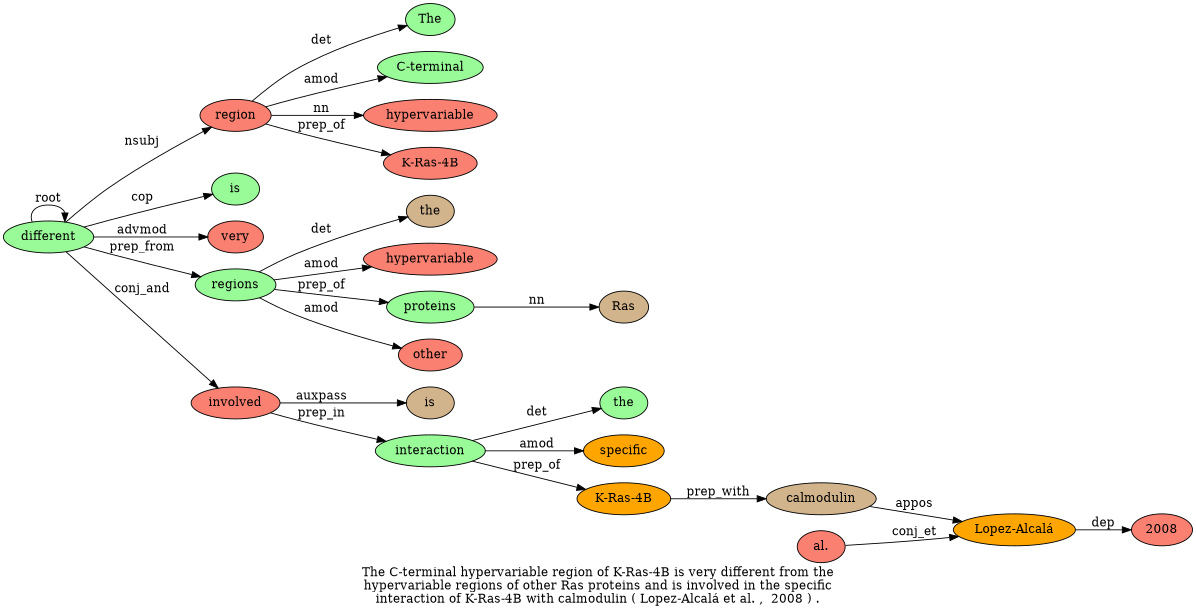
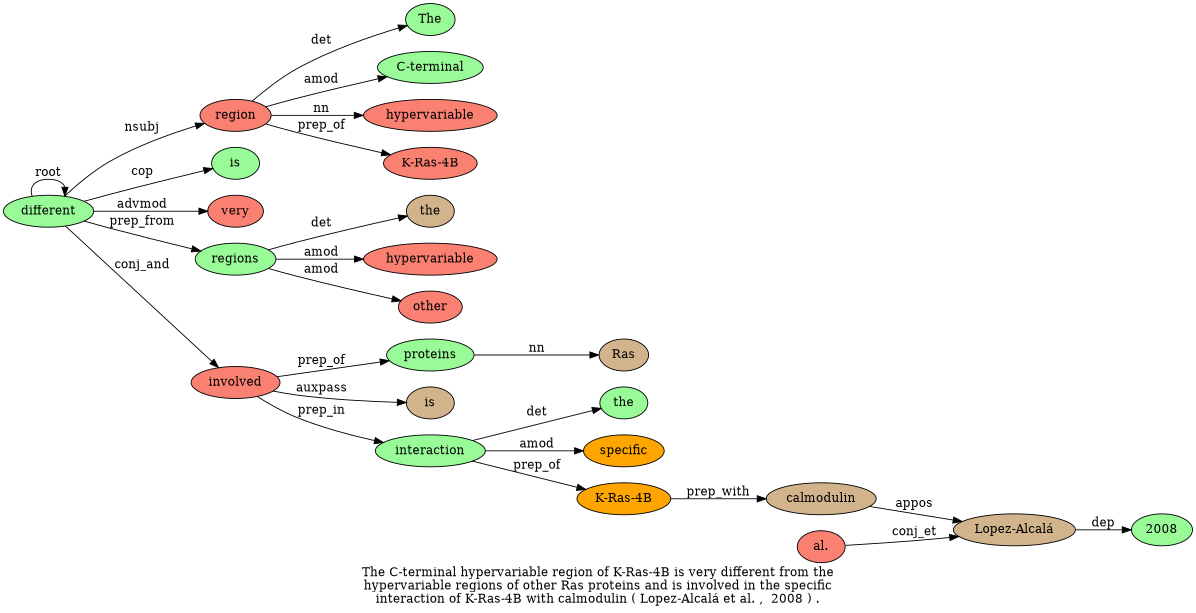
edge "regions" -> "proteins": now "involved" -> "proteins"
node "Lopez-Alcalá": fillcolor orange -> tan
node "2008": fillcolor salmon -> palegreen
